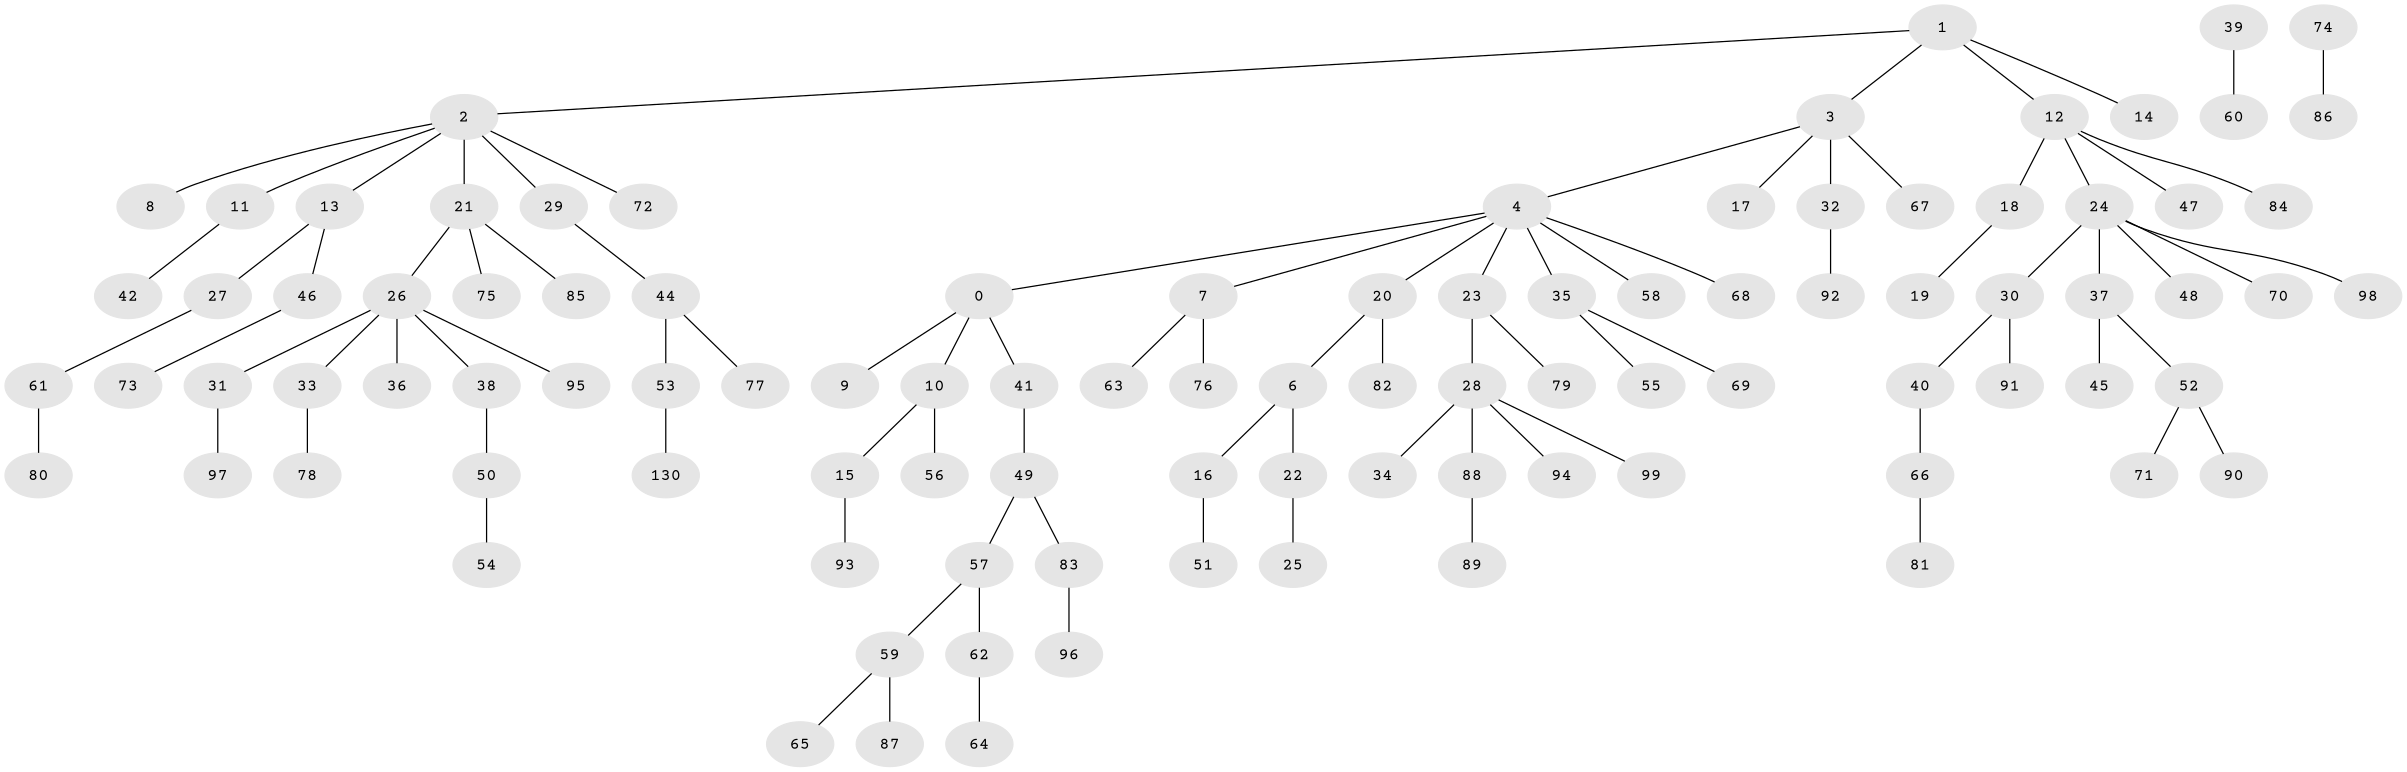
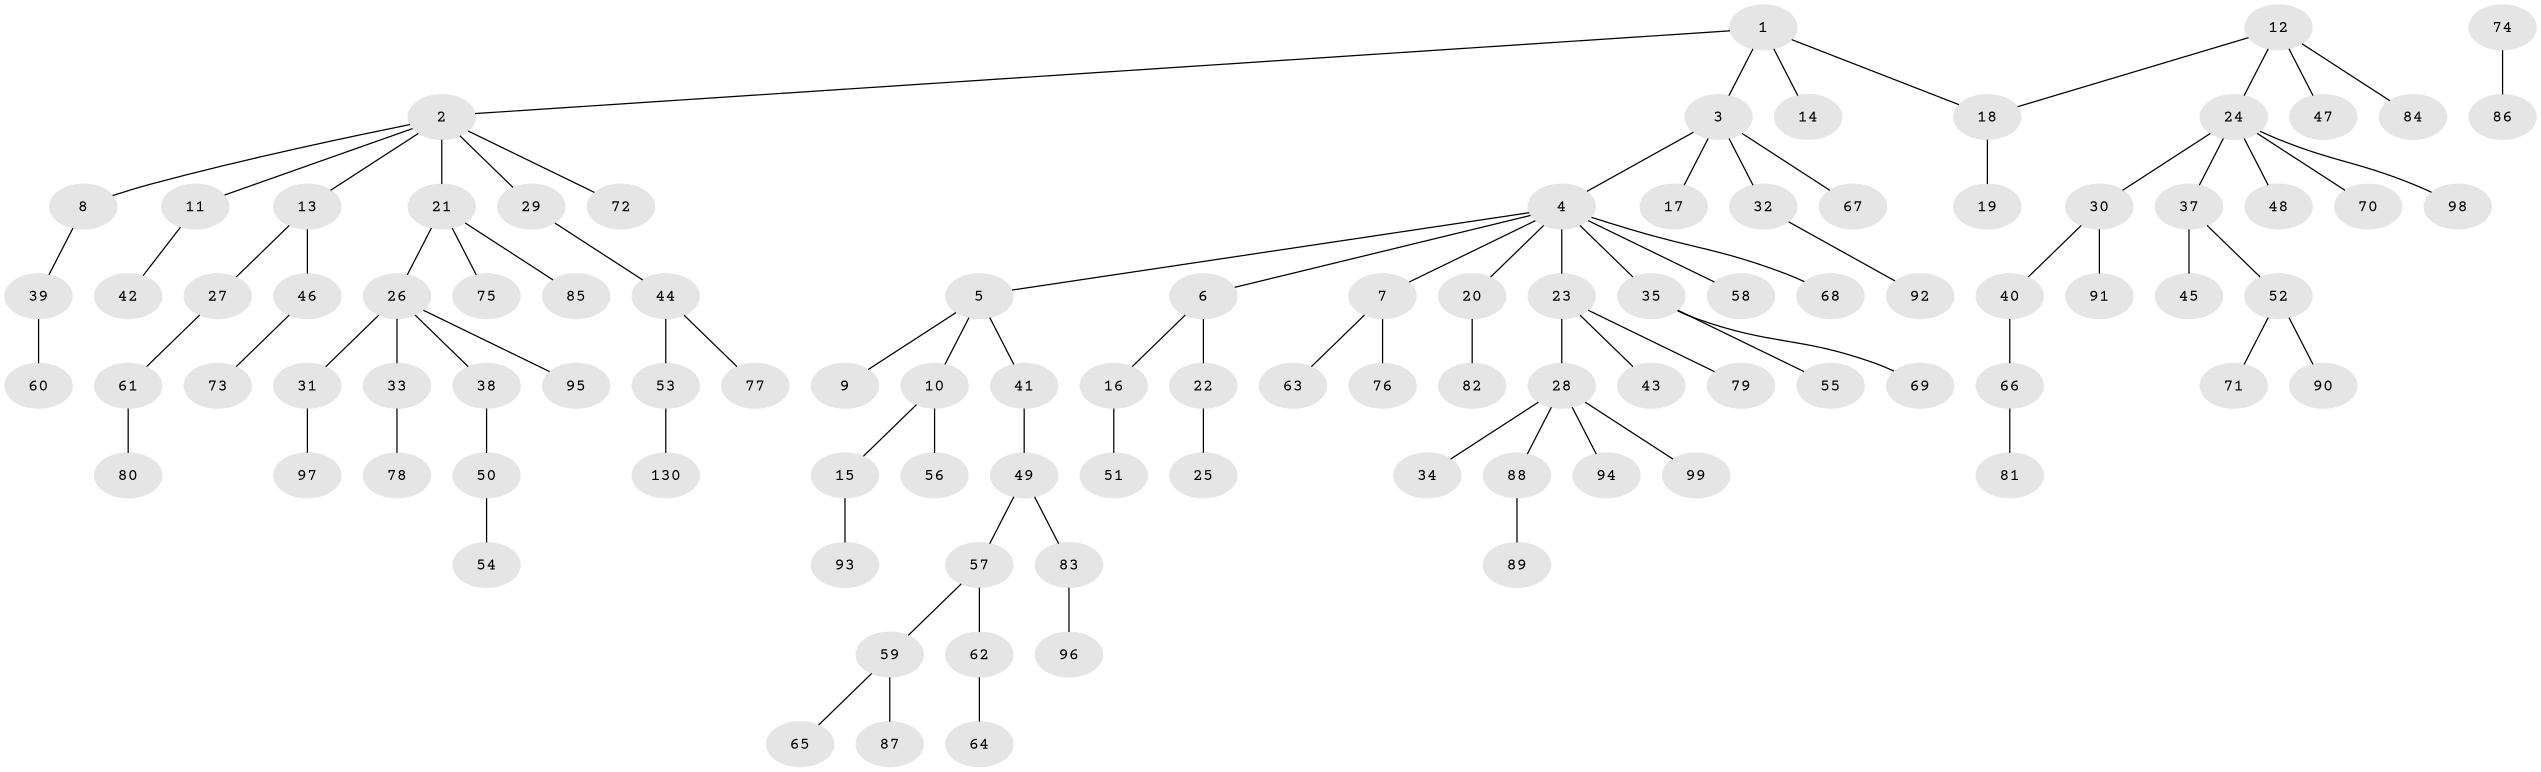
edge "1" -- "12": now "1" -- "18"
edge "8" -- "39": added
node "0": label "0" -> "5"
edge "20" -- "6": now "4" -- "6"
node "36": removed
node "43": added
